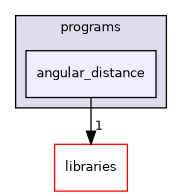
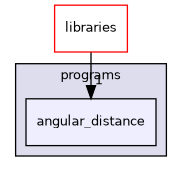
edge "angular_distance" -> "libraries": reversed
